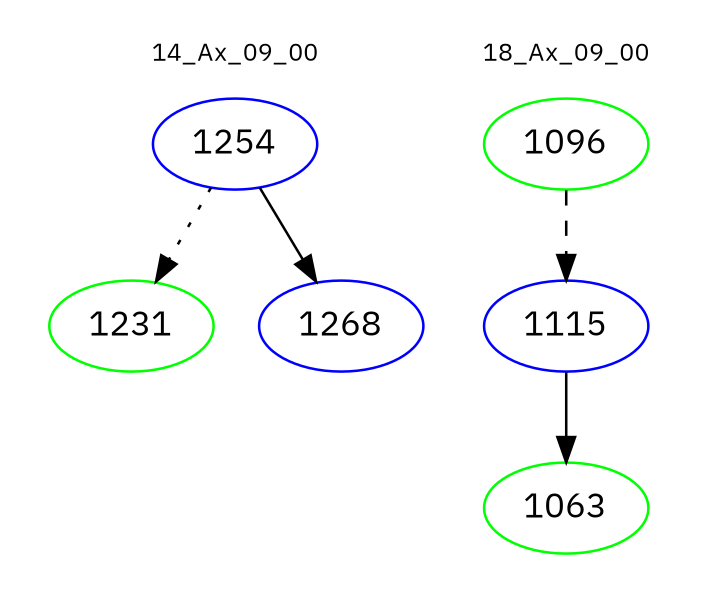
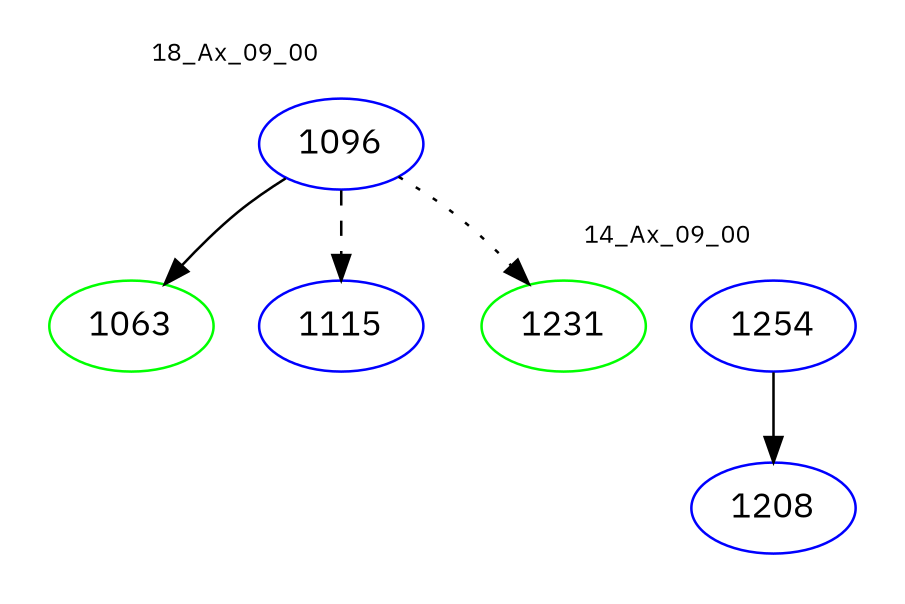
node "1096": color green -> blue
edge "1254" -> "1231": now "1096" -> "1231"
node "1268": label "1268" -> "1208"
edge "1115" -> "1063": now "1096" -> "1063"
